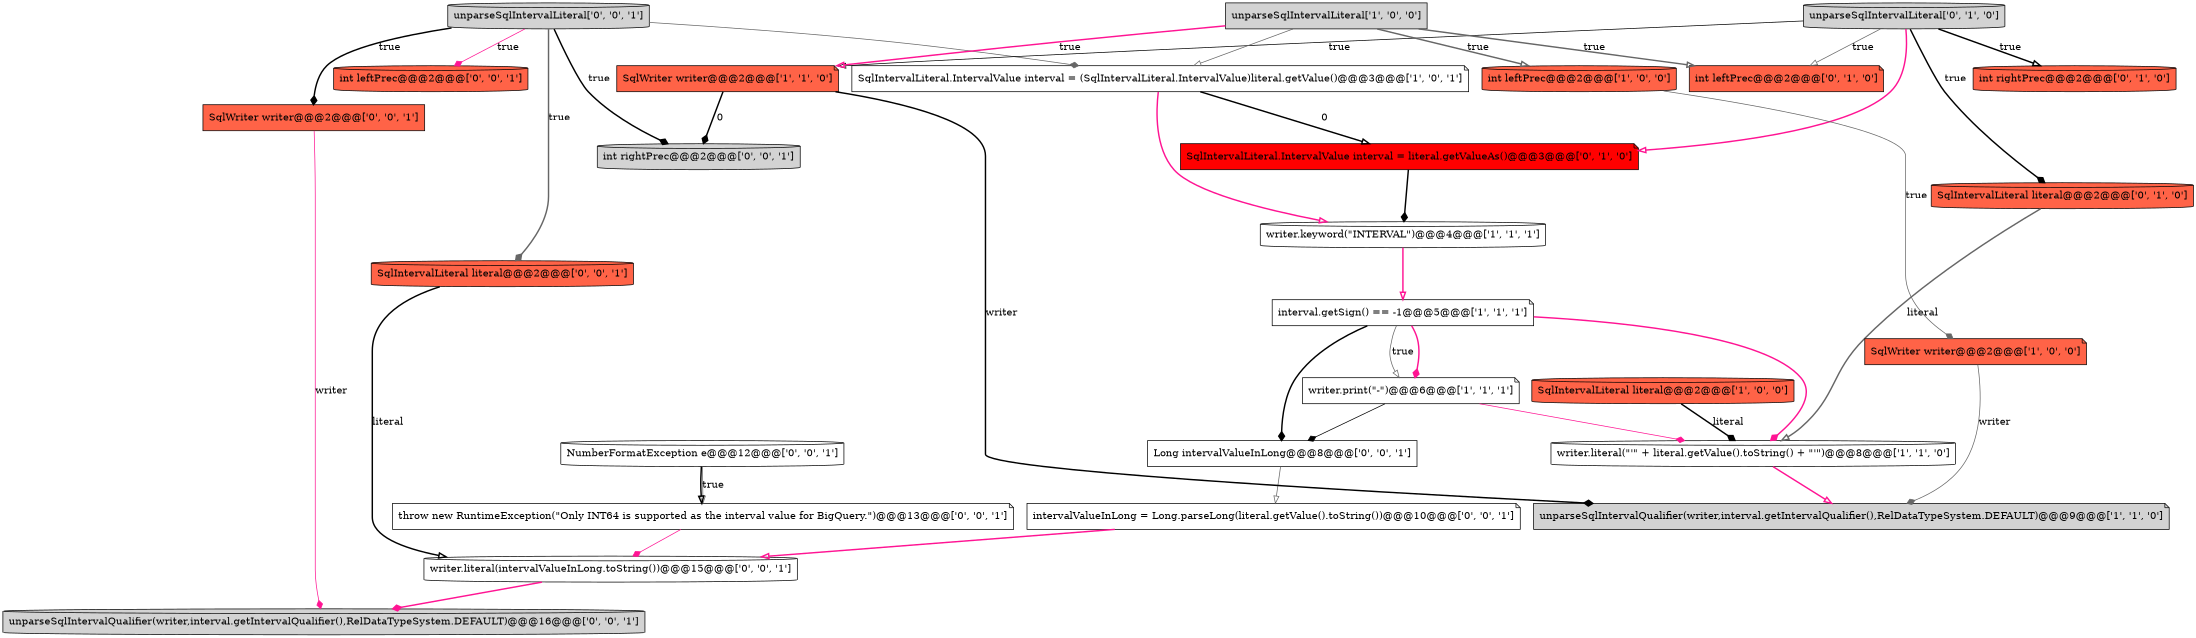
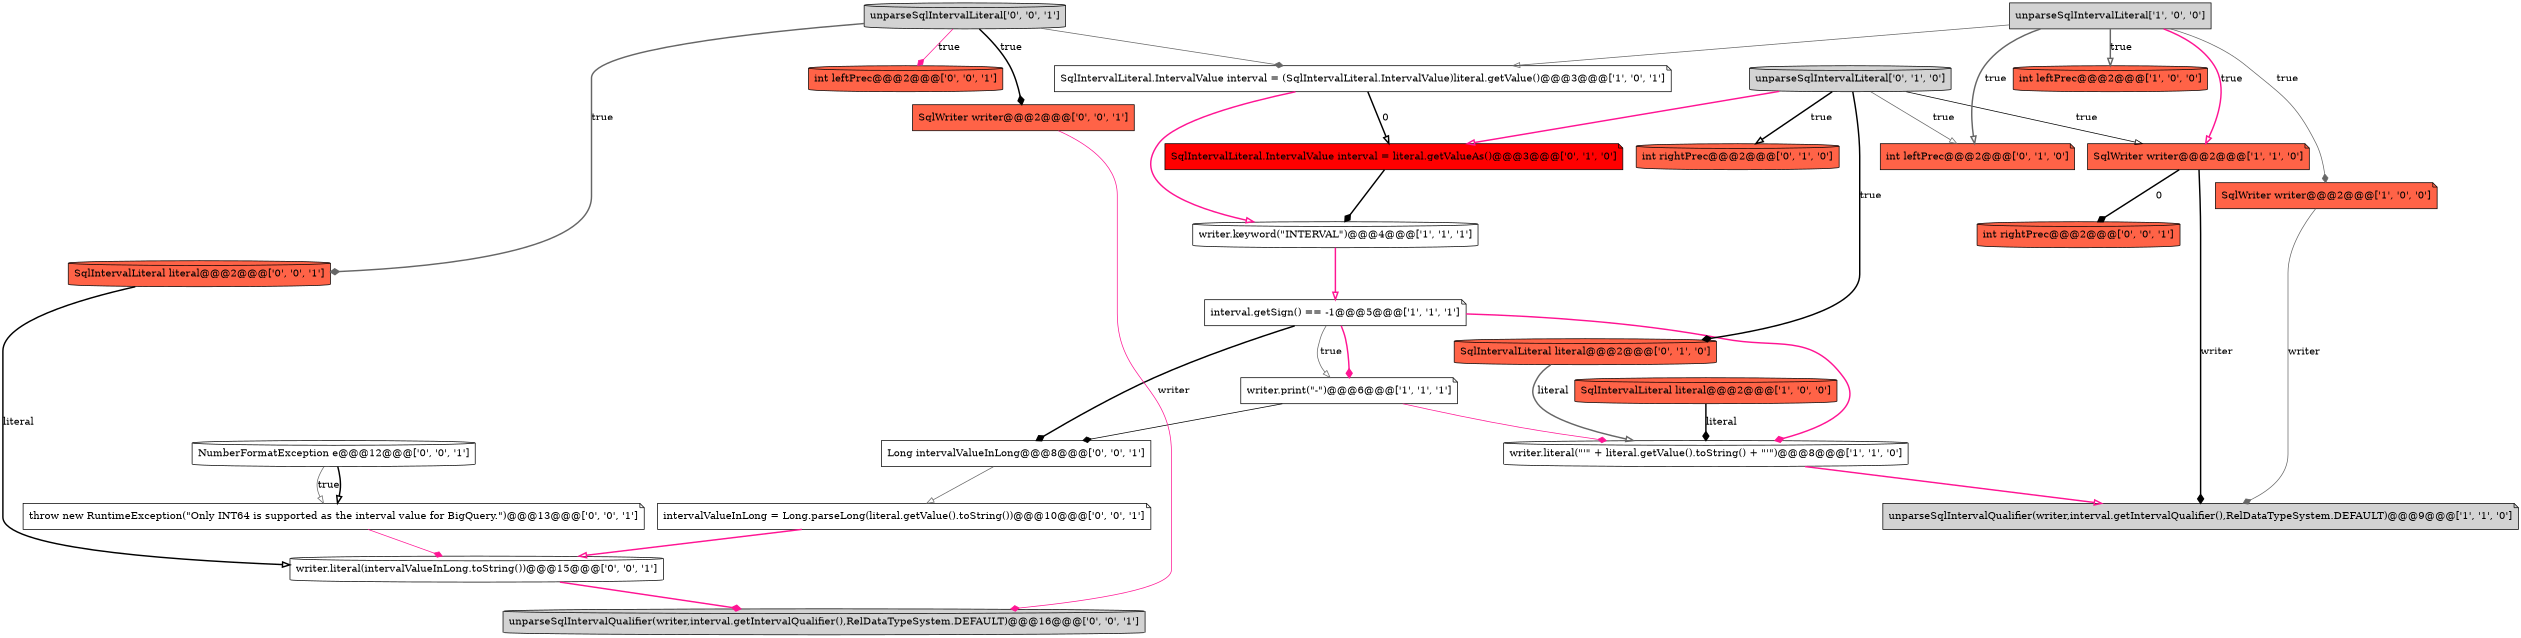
edge "unparseSqlIntervalLiteral['0', '0', '1']" -> "int rightPrec@@@2@@@['0', '0', '1']": removed, label "true"
edge "int leftPrec@@@2@@@['1', '0', '0']" -> "SqlWriter writer@@@2@@@['1', '0', '0']": now "unparseSqlIntervalLiteral['1', '0', '0']" -> "SqlWriter writer@@@2@@@['1', '0', '0']"
node "int rightPrec@@@2@@@['0', '0', '1']": fillcolor lightgray -> tomato
